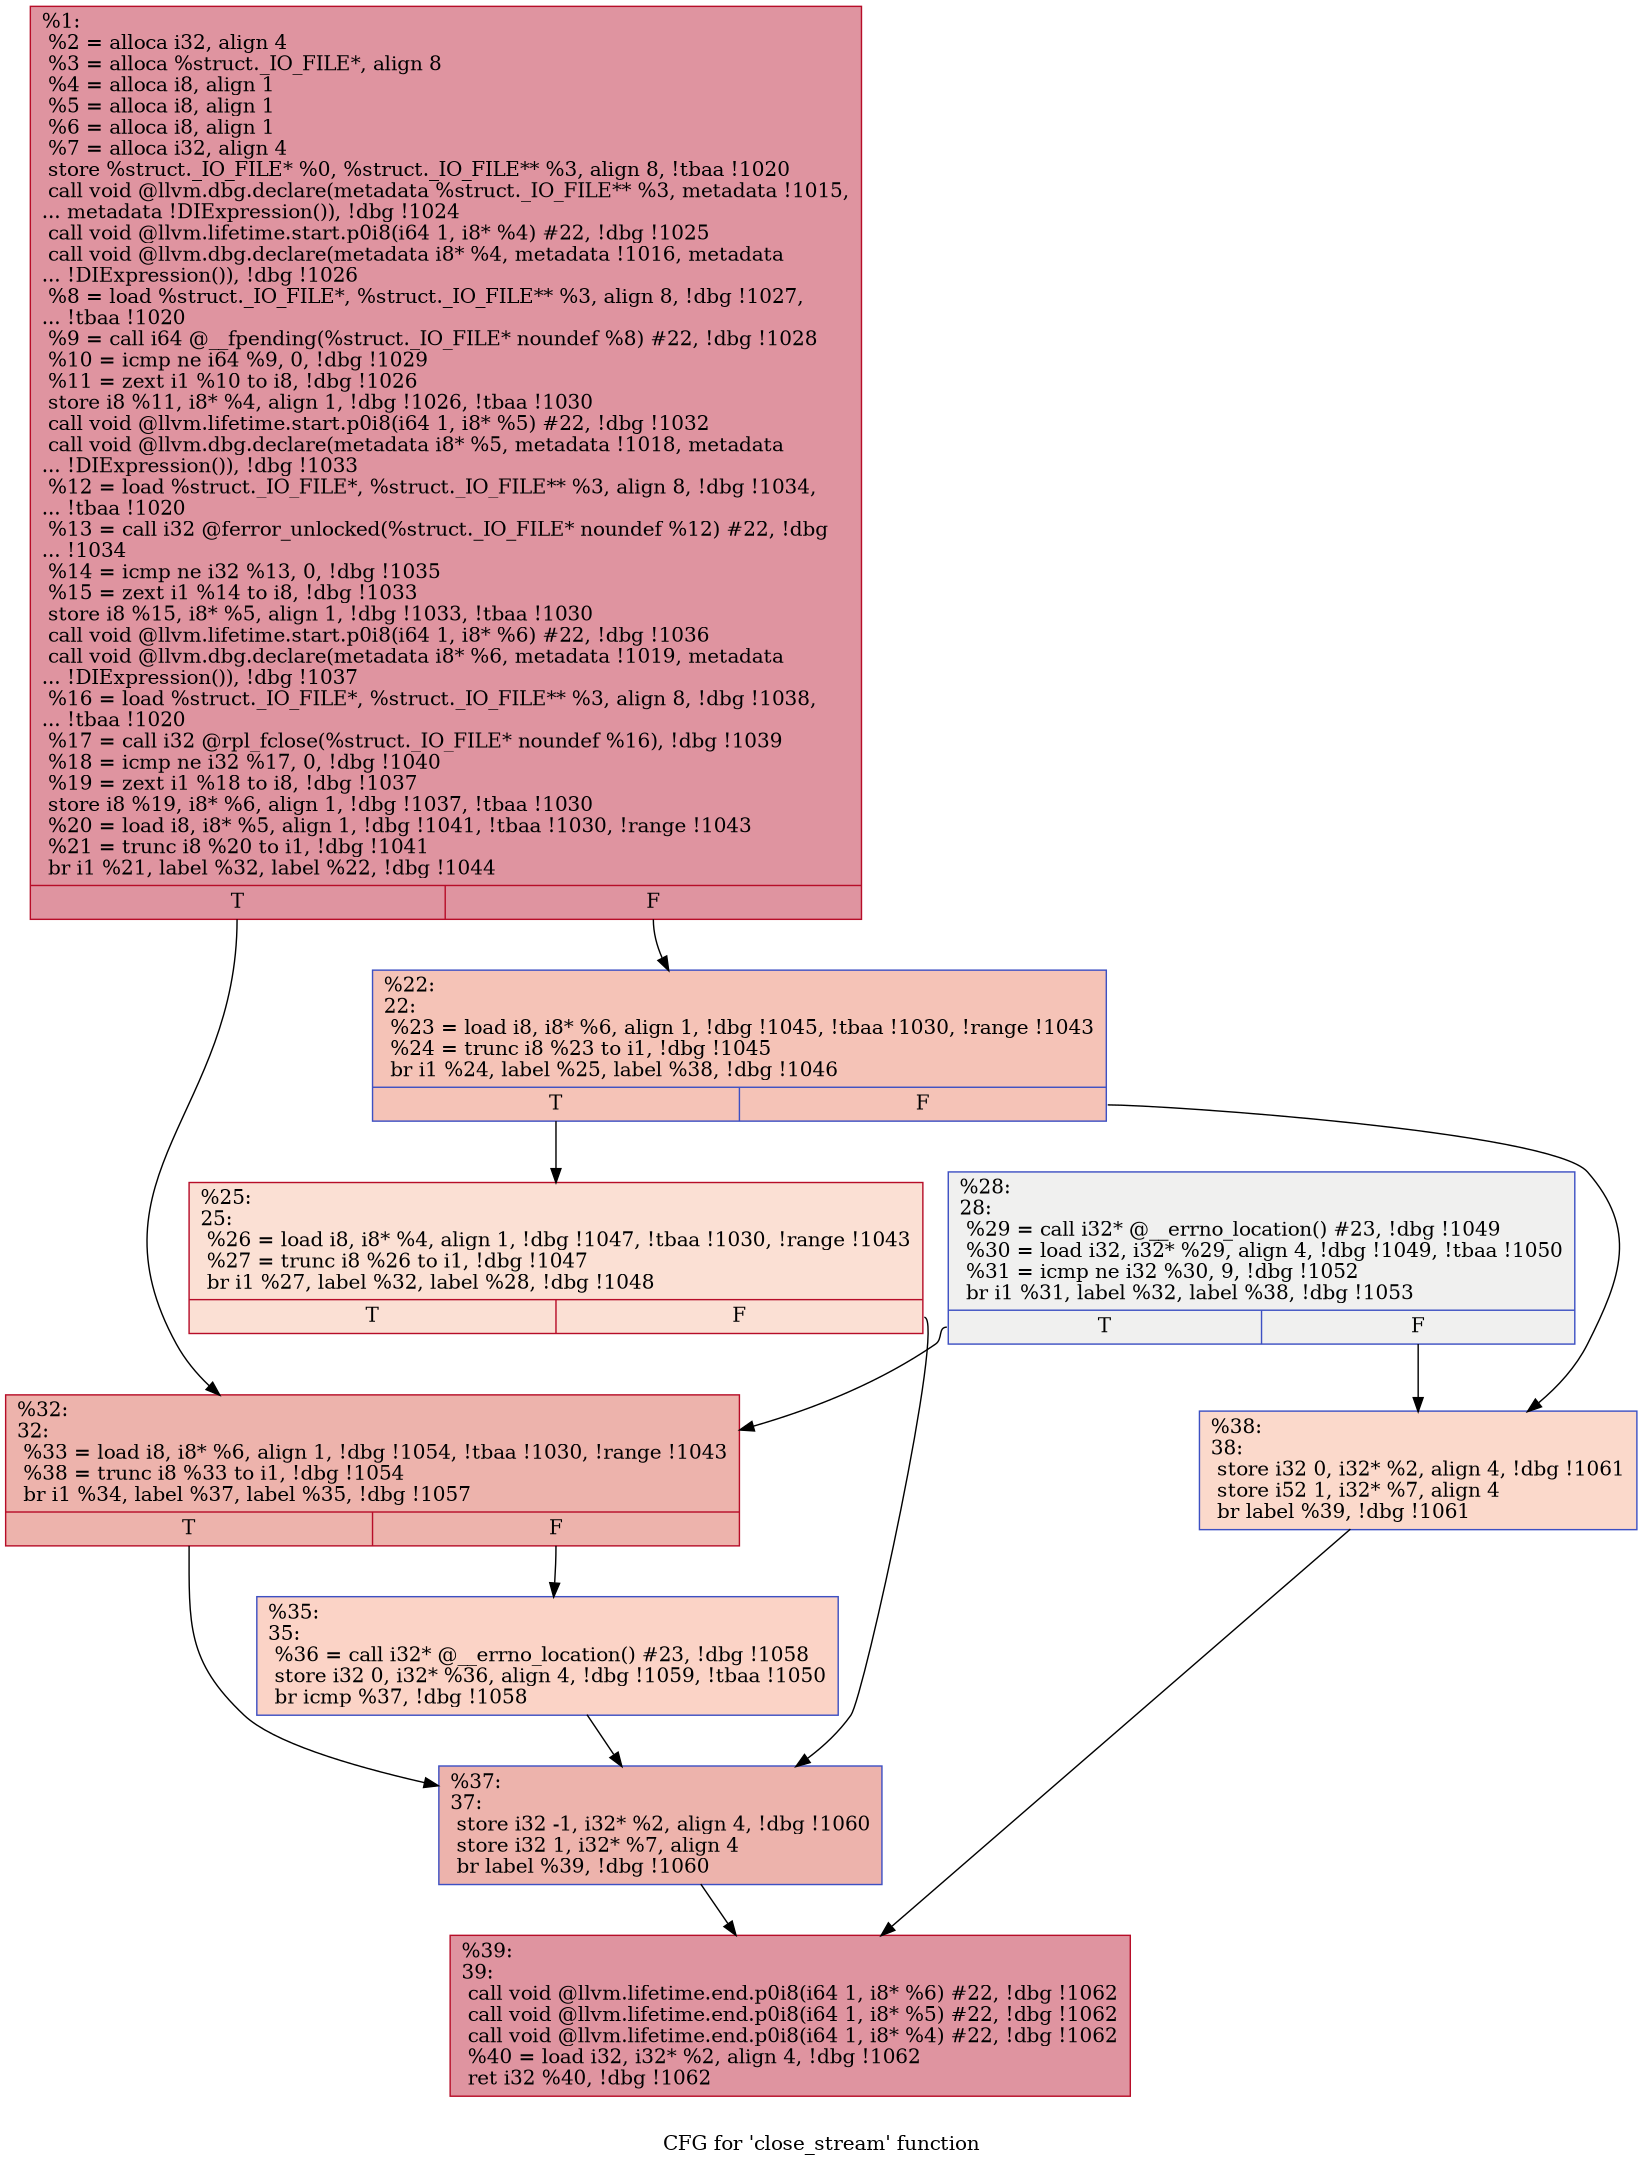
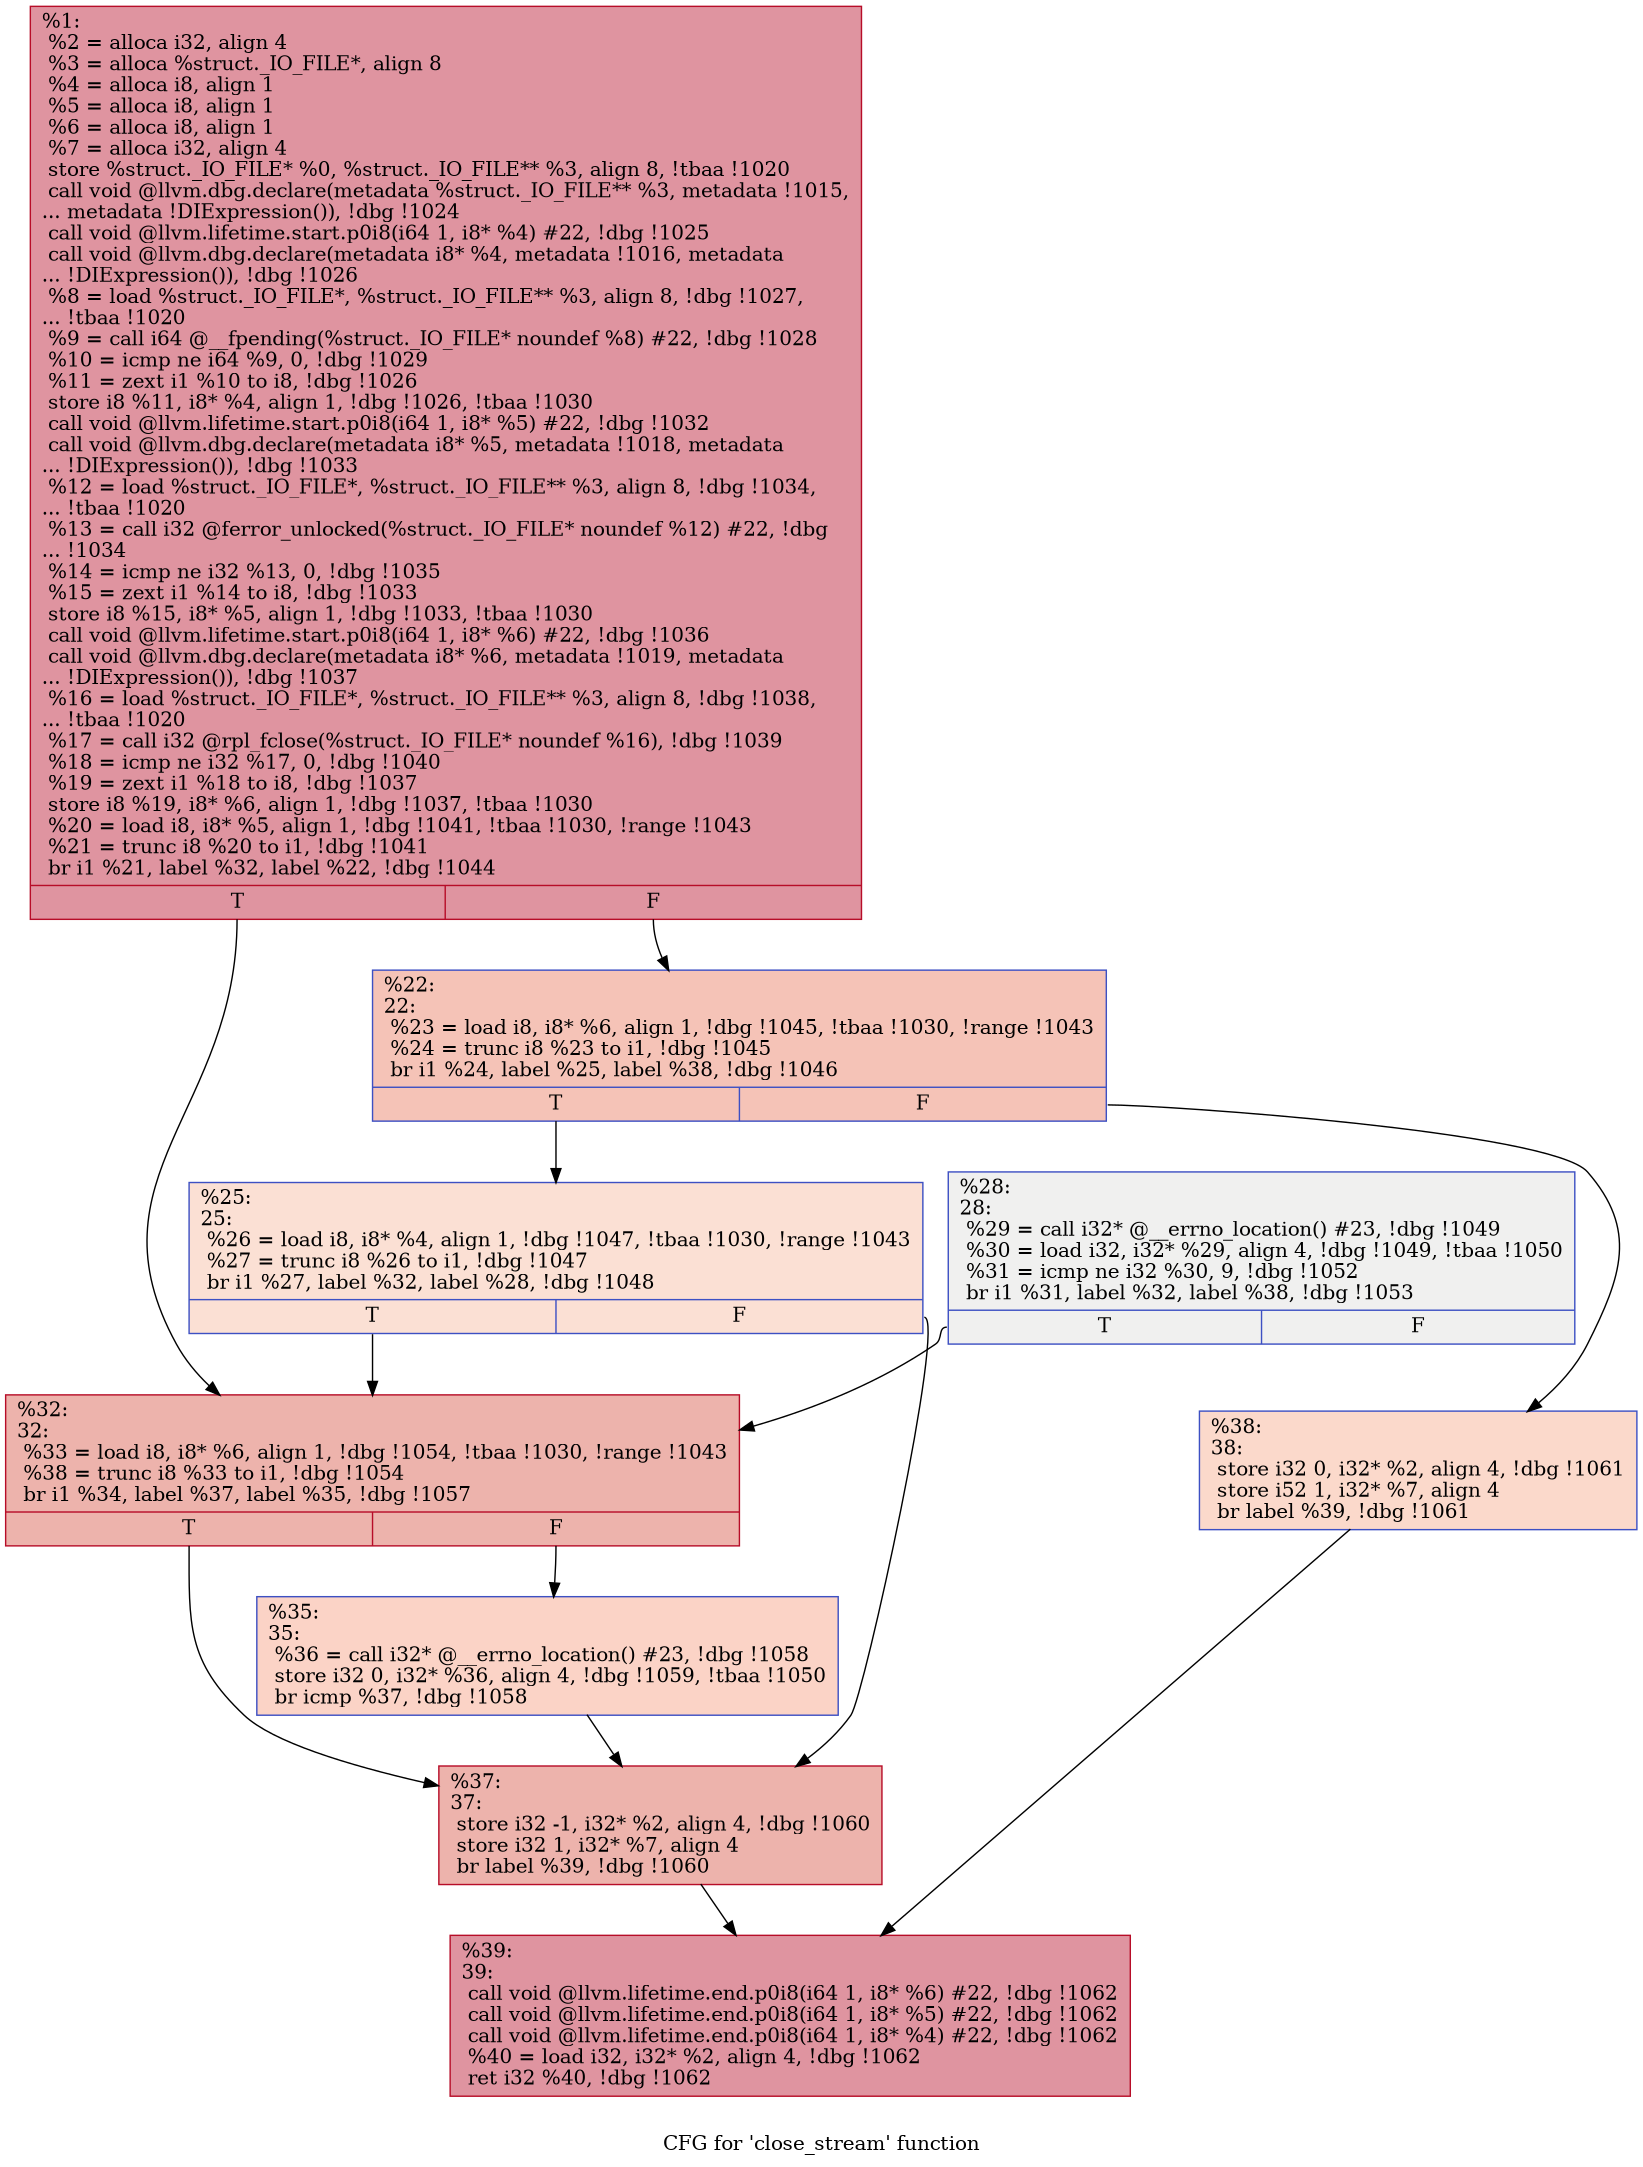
node "%25:": color #b70d28ff -> #3d50c3ff
edge "%25:" -> "%32:": added
edge "%28:" -> "%38:": removed
node "%37:": color #3d50c3ff -> #b70d28ff
